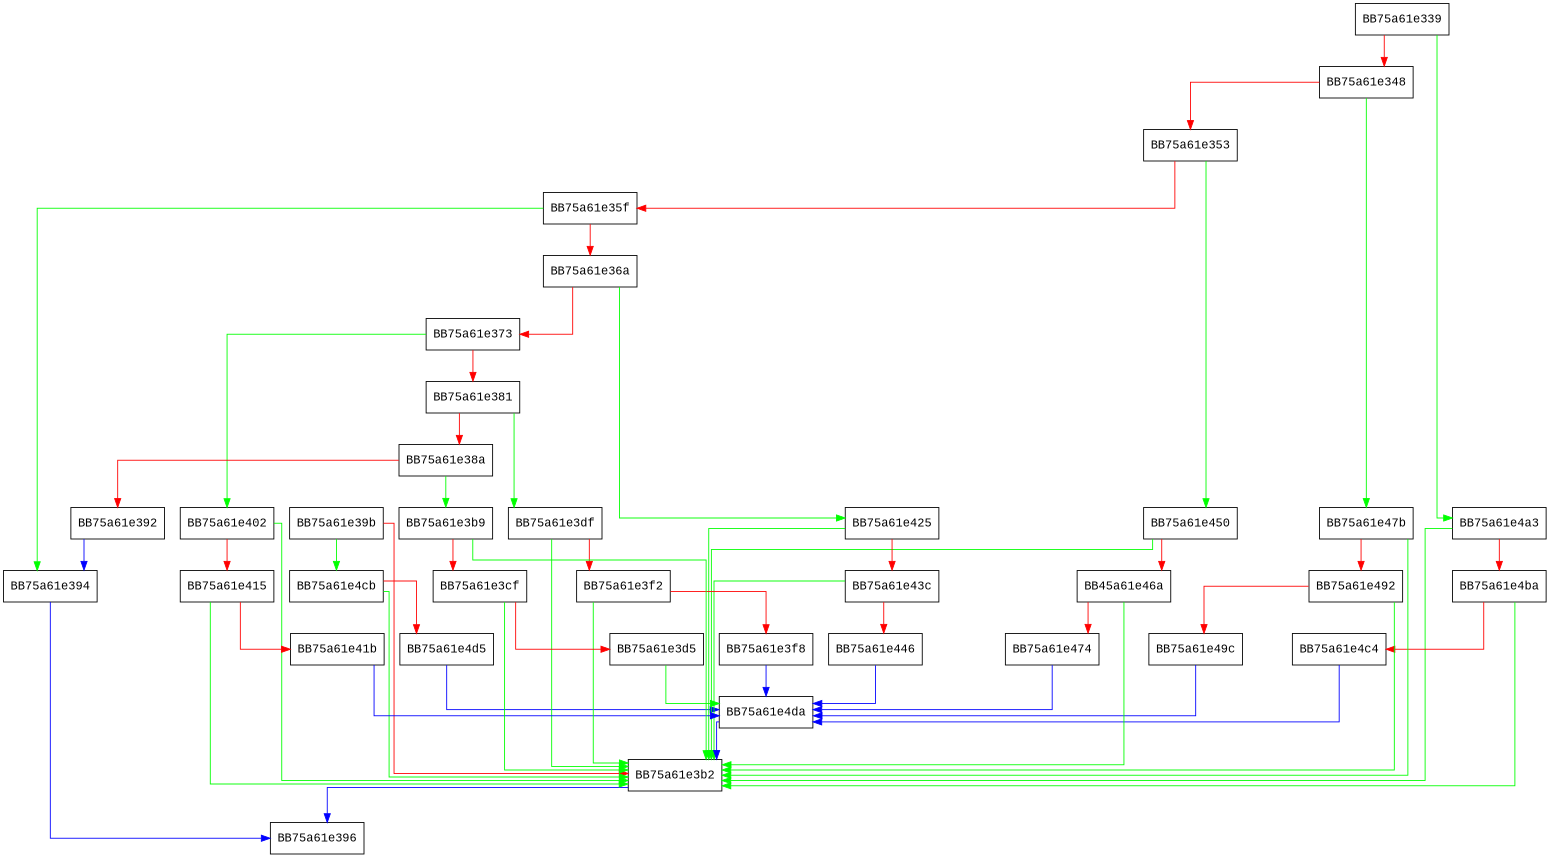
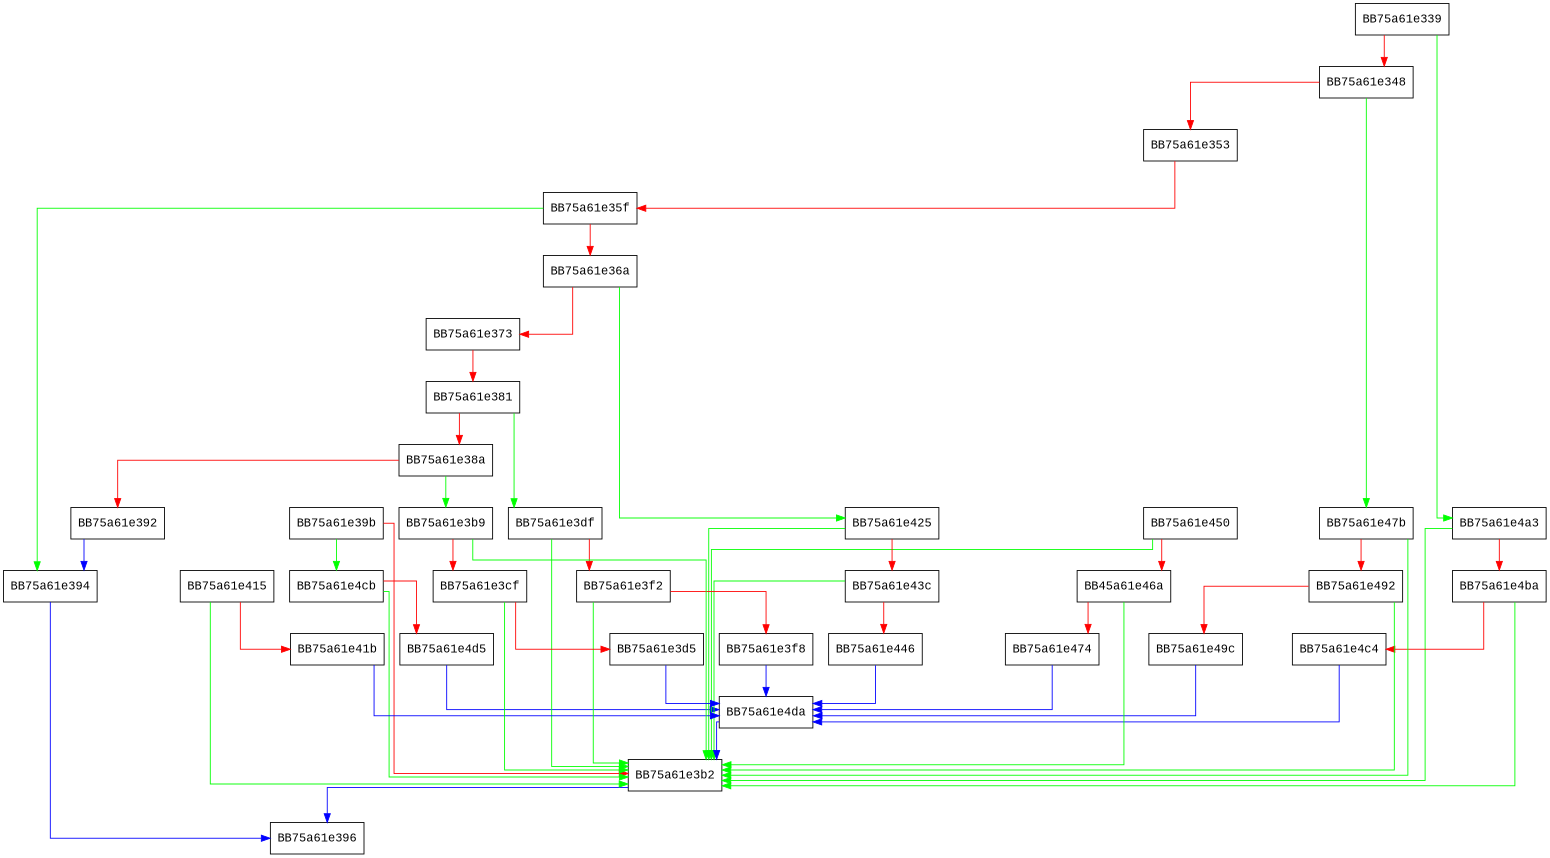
edge "BB75a61e353" -> "BB75a61e450": removed
node "BB75a61e402": removed
edge "BB75a61e3d5" -> "BB75a61e4da": color green -> blue
